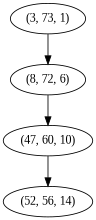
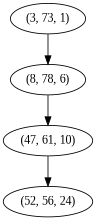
node "(8, 72, 6)": label "(8, 72, 6)" -> "(8, 78, 6)"
node "(47, 60, 10)": label "(47, 60, 10)" -> "(47, 61, 10)"
node "(52, 56, 14)": label "(52, 56, 14)" -> "(52, 56, 24)"
